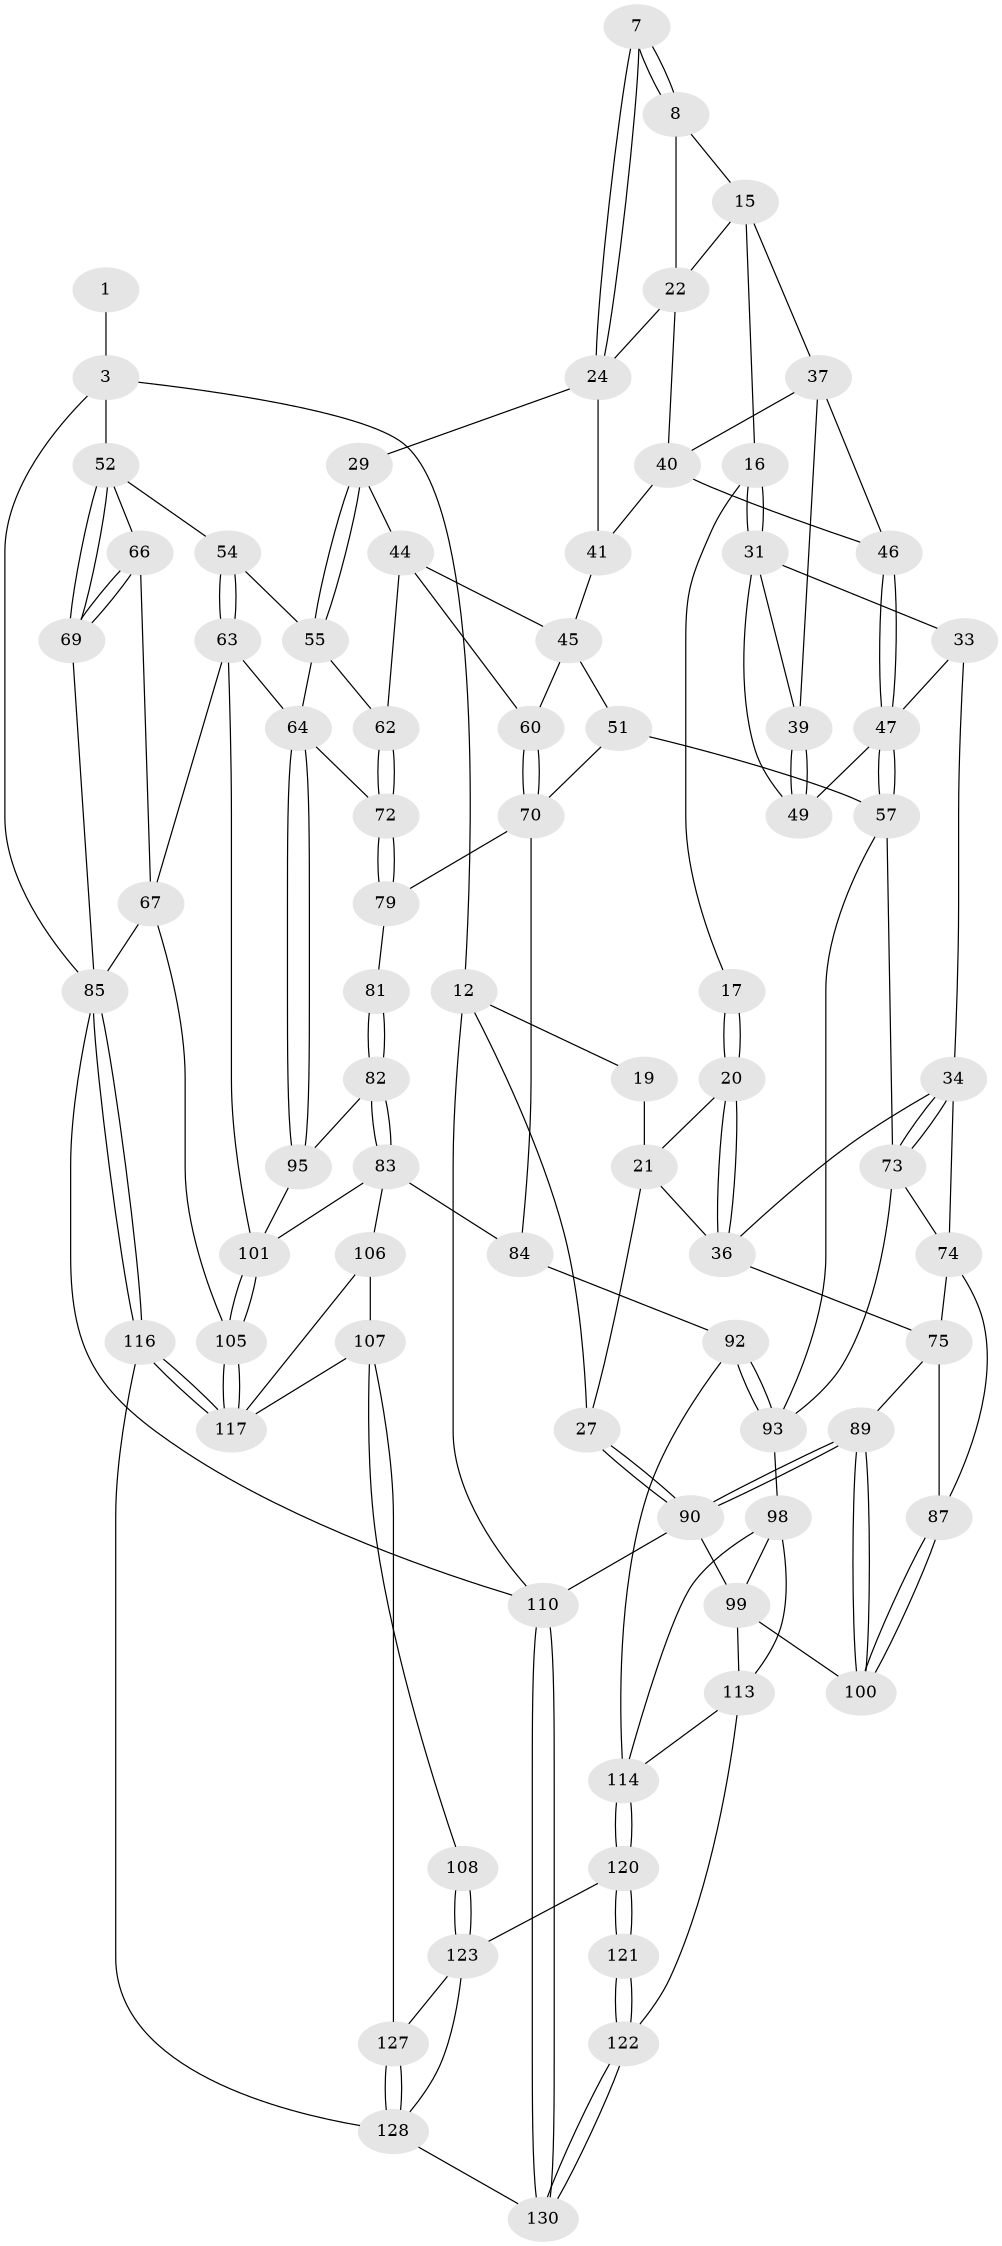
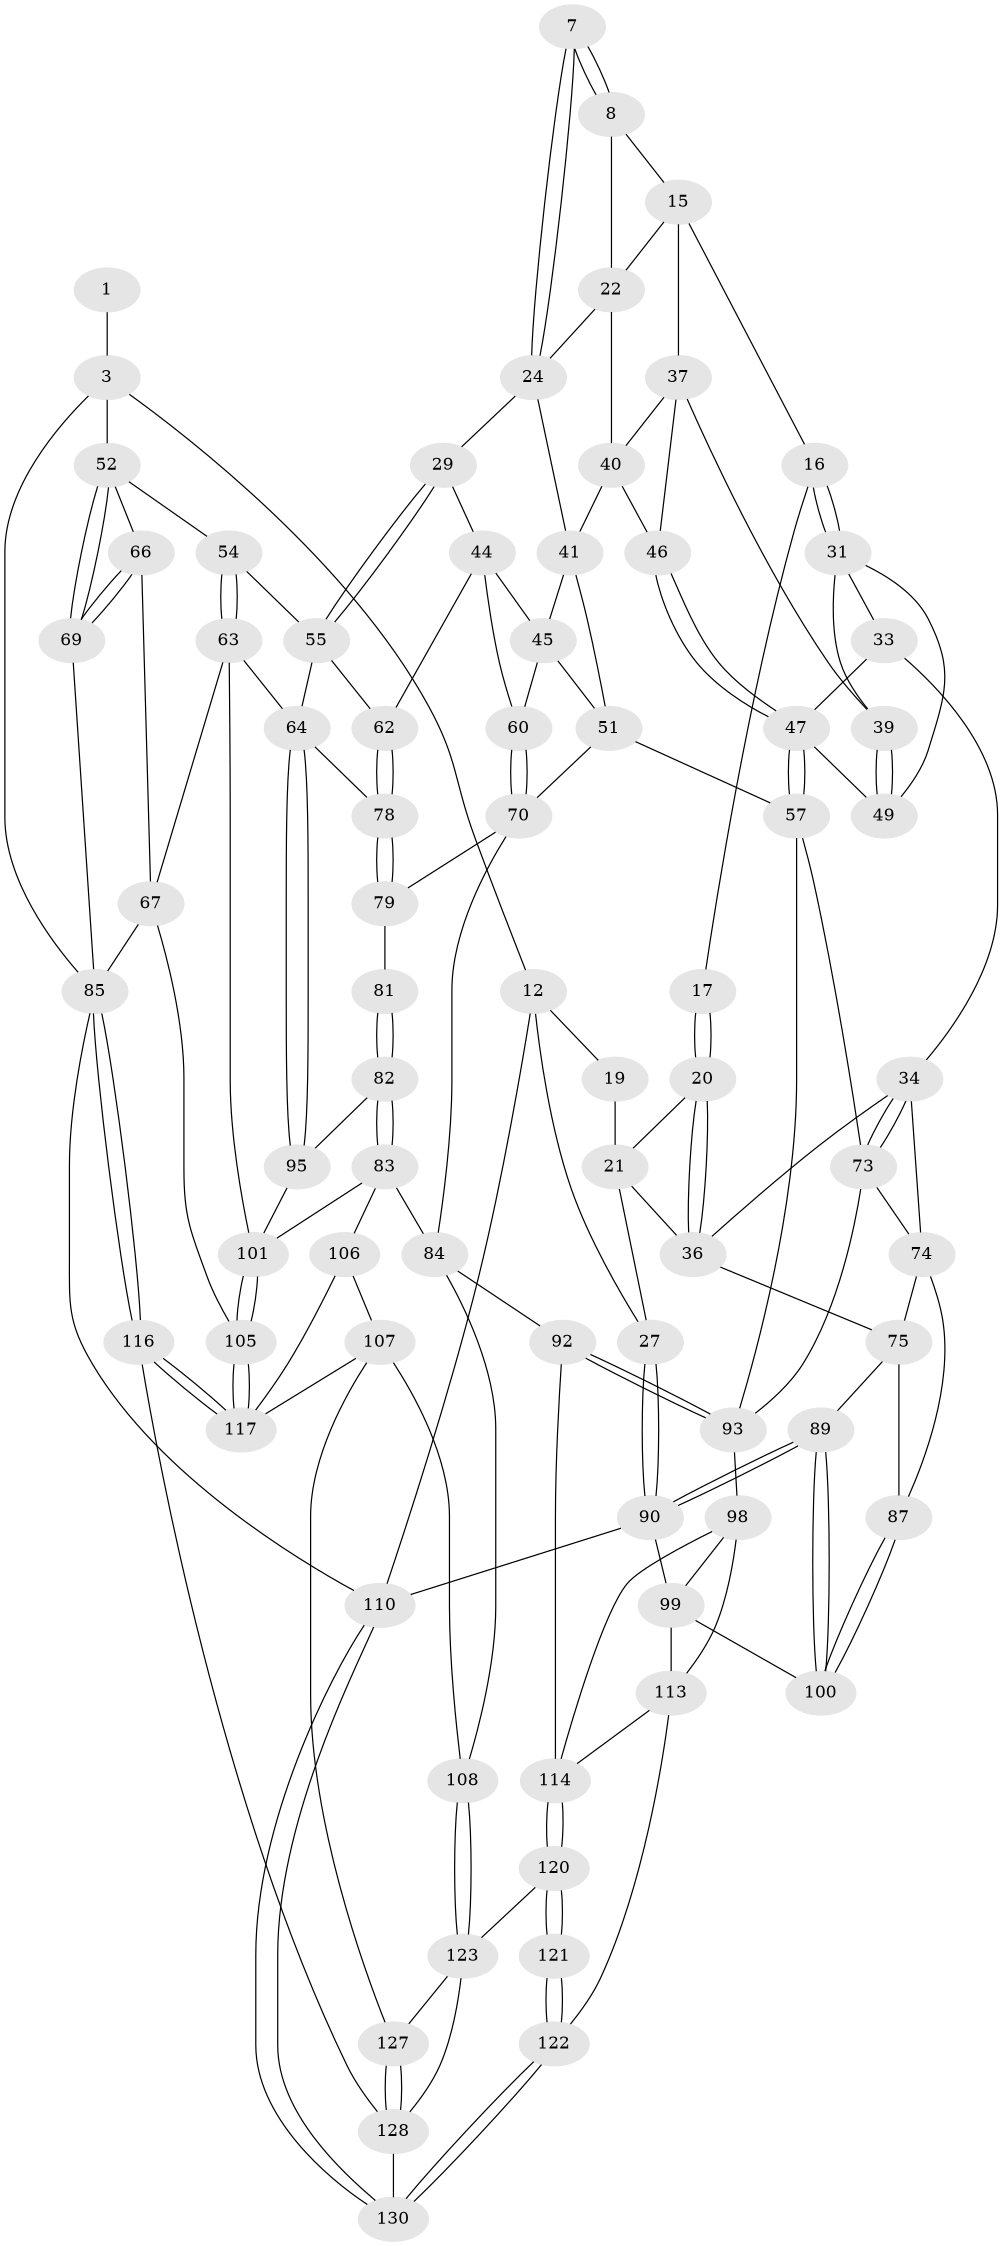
edge "41" -- "51": added
node "72": label "72" -> "78"
edge "84" -- "108": added
